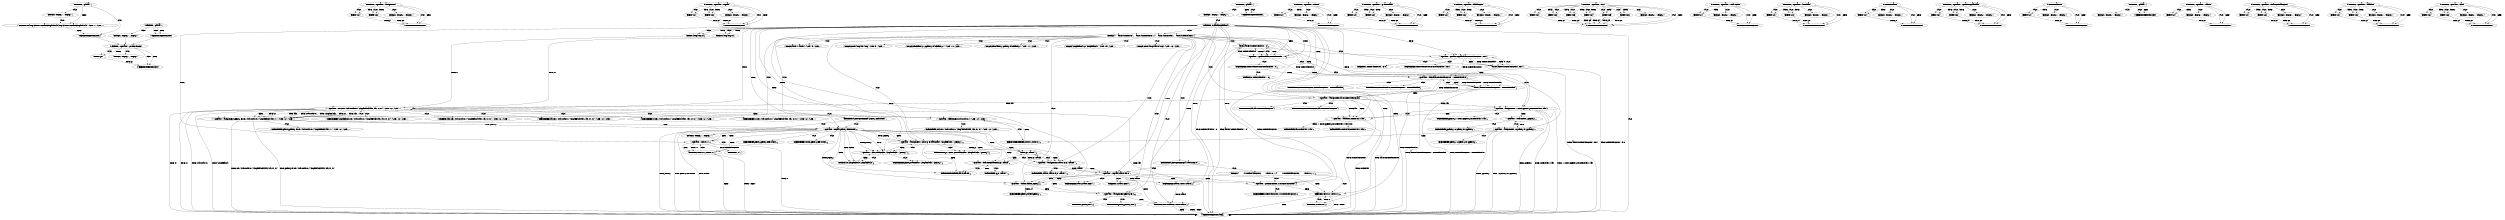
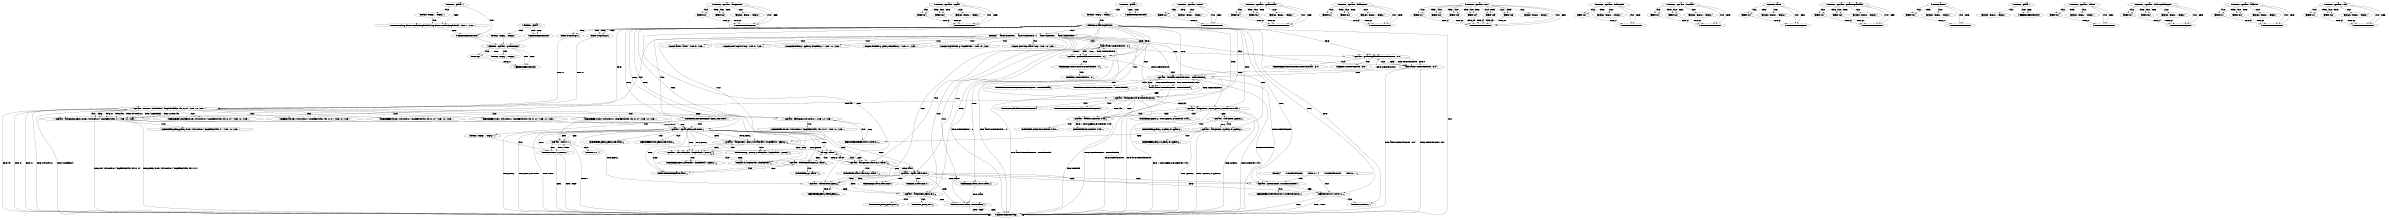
edge "(IDENTIFIER,m_entries_size,m_entries_size > 0)" -> "(<operator>.lessThan,m_entries_count < m_entries_size)": now "(METHOD,CreateSimpleBlock)" -> "(<operator>.lessThan,m_entries_count < m_entries_size)"
edge "(<operator>.minus,-1)" -> "(LITERAL,1,-1)": label "DDG: m_entries_count" -> "AST: "
node "(CONTROL_STRUCTURE,IF,if (status == 0))": removed
edge "(LITERAL,0,return 0;)" -> "(RETURN,return 0;,return 0;)": removed, label "DDG: 0"
